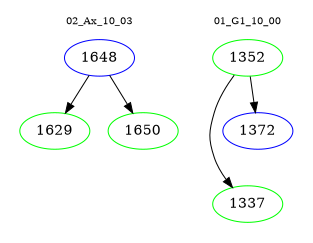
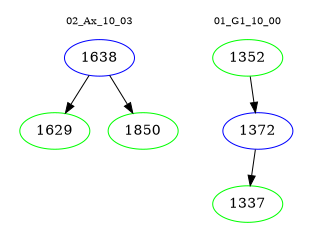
node "1648": label "1648" -> "1638"
edge "1352" -> "1337": now "1372" -> "1337"
node "1650": label "1650" -> "1850"
